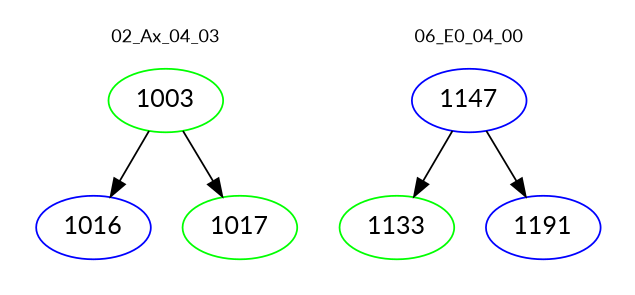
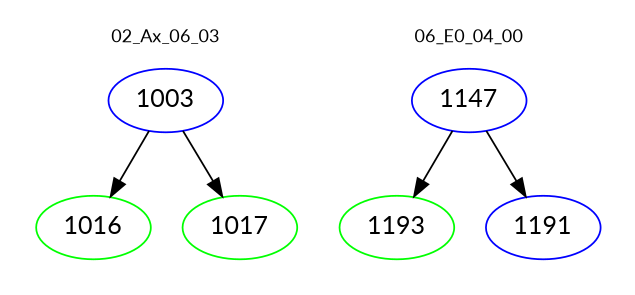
cluster "02_Ax_04_03": label "02_Ax_04_03" -> "02_Ax_06_03"
node "1003": color green -> blue
node "1016": color blue -> green
node "1133": label "1133" -> "1193"
